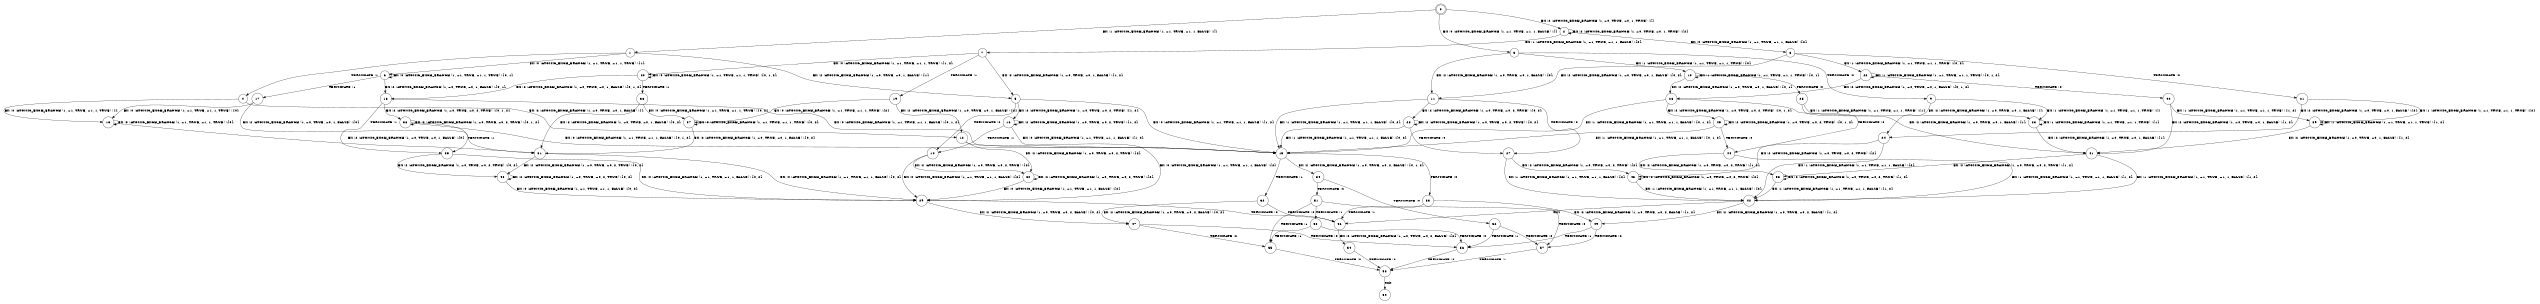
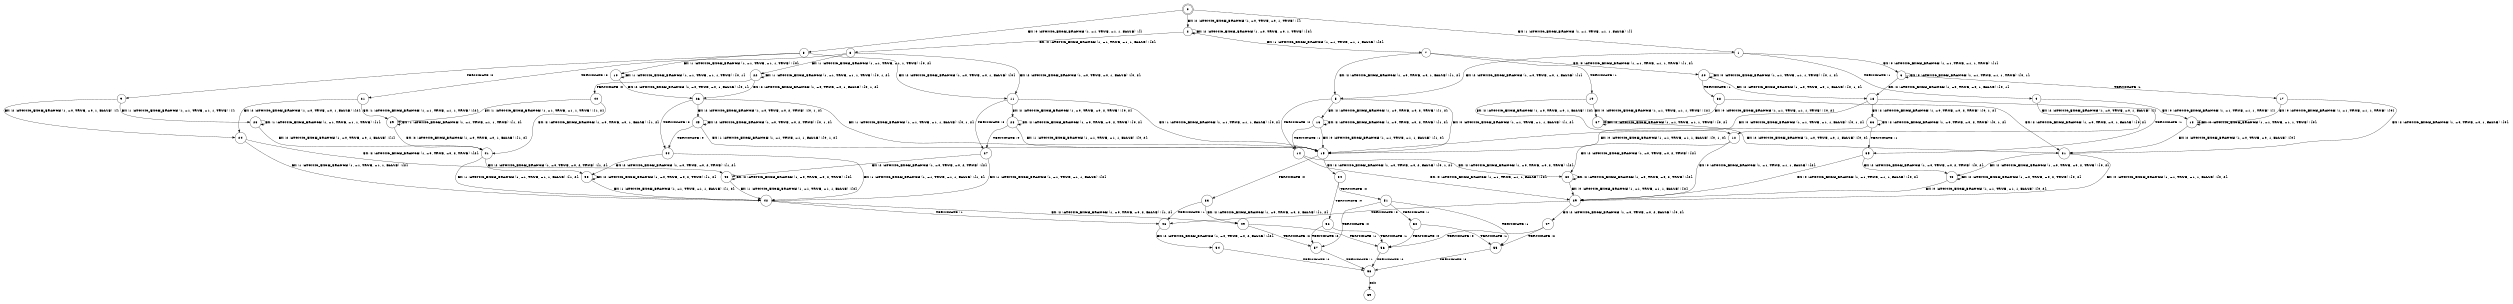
node "25": removed
node "32": removed
edge "42" -> "46": label "exit" -> "TERMINATE !1"
